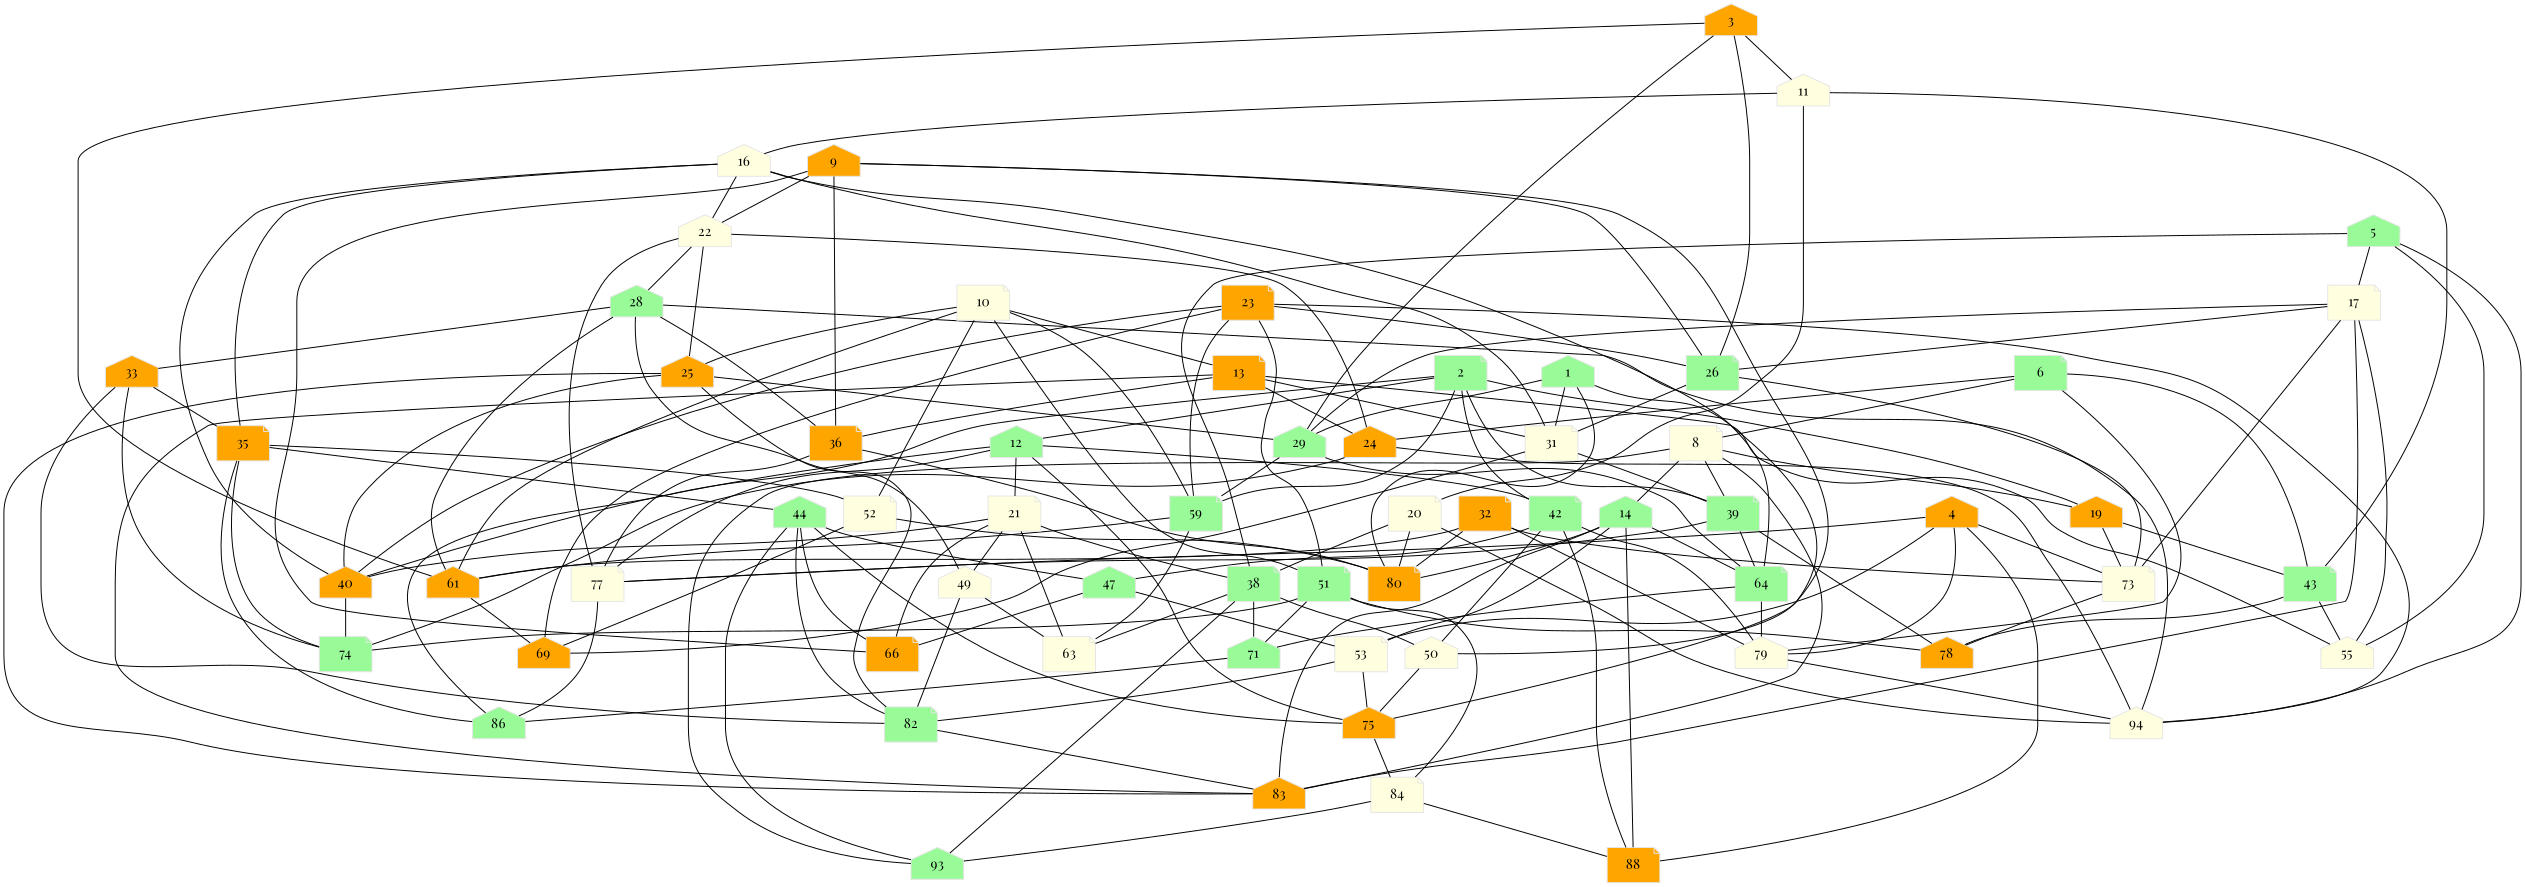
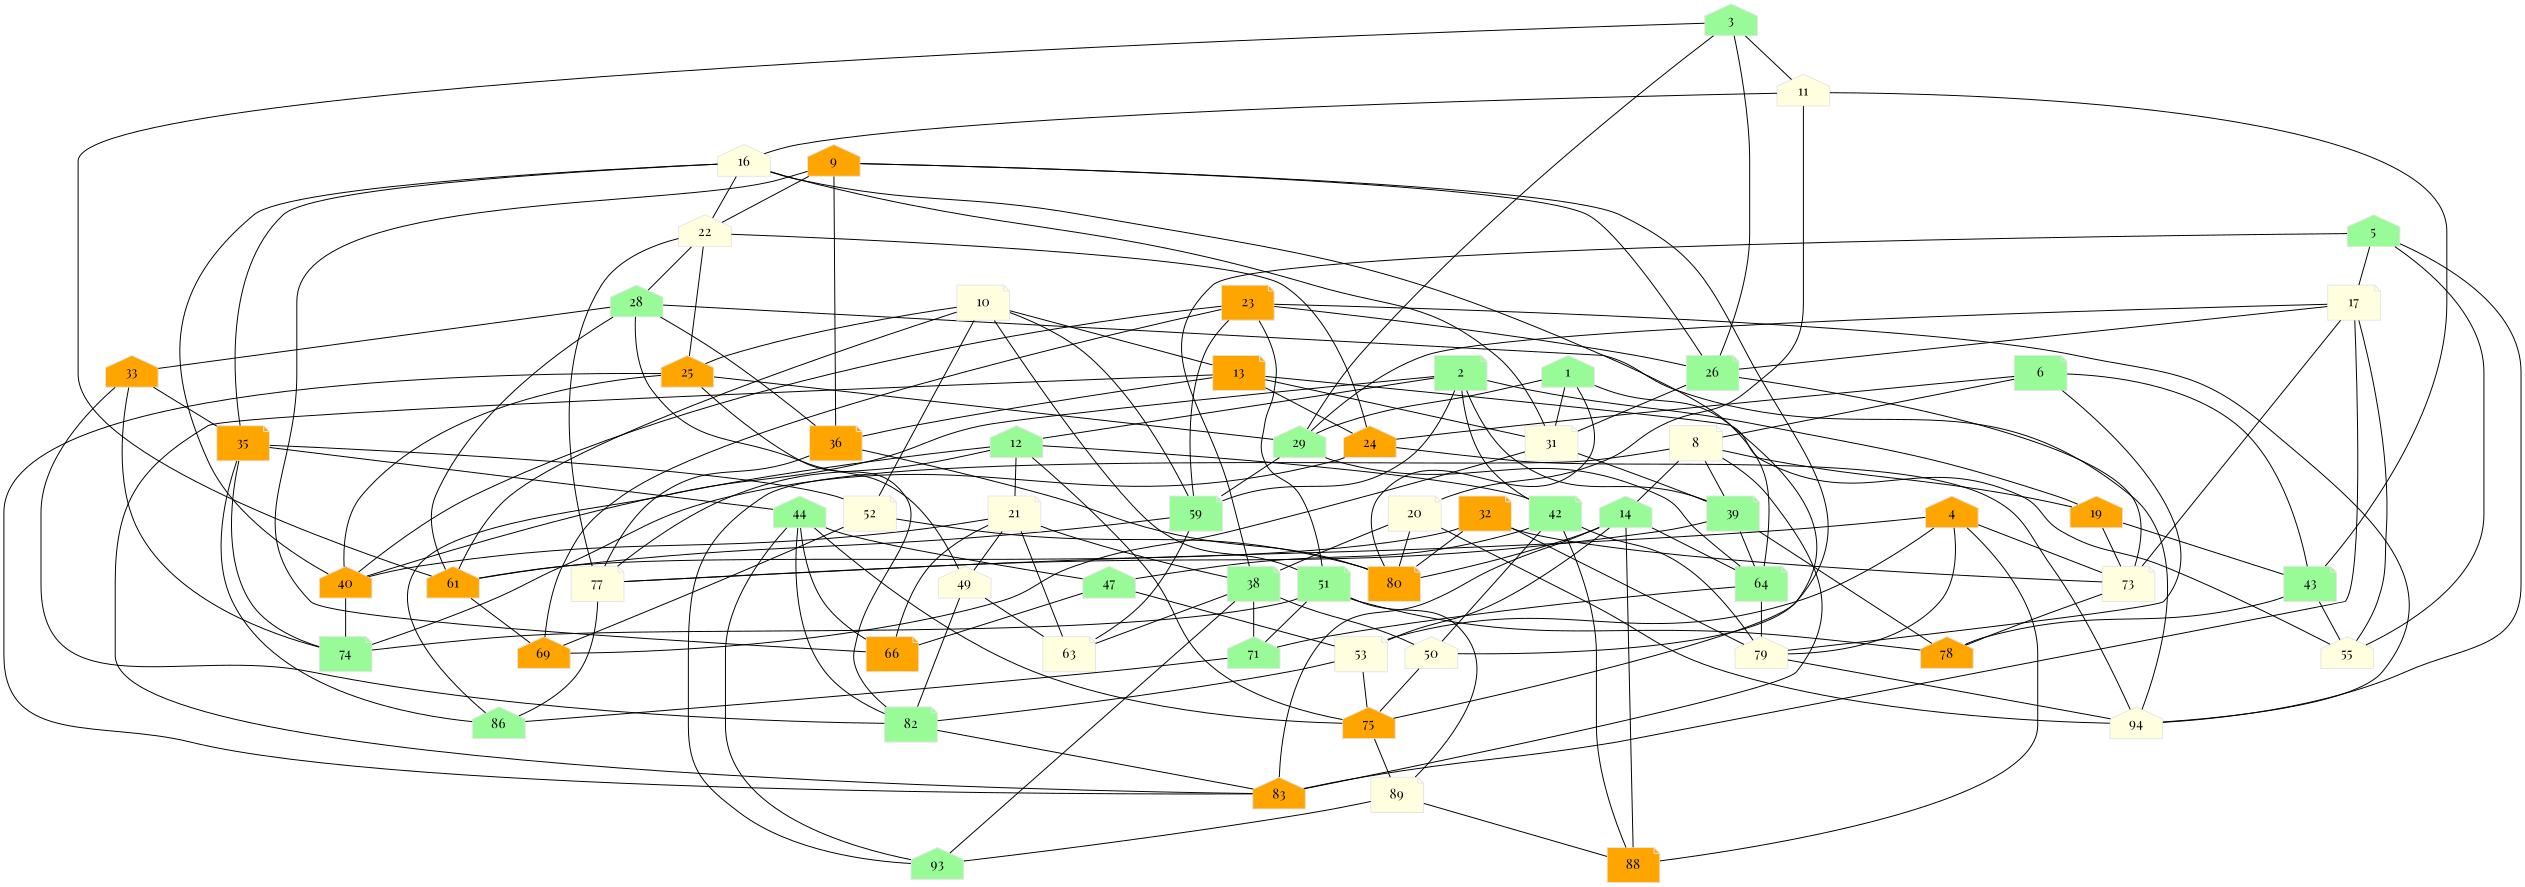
node "3": fillcolor orange -> palegreen
node "84": label "84" -> "89"
